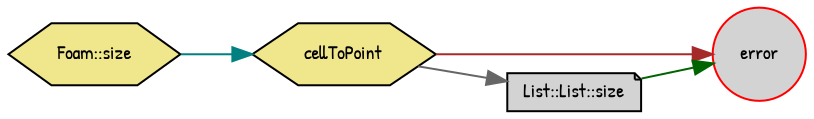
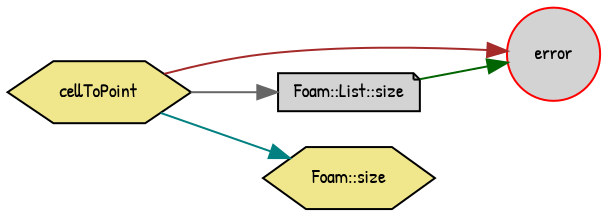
edge "Foam::size" -> "cellToPoint": reversed
node "List::List::size": label "List::List::size" -> "Foam::List::size"
